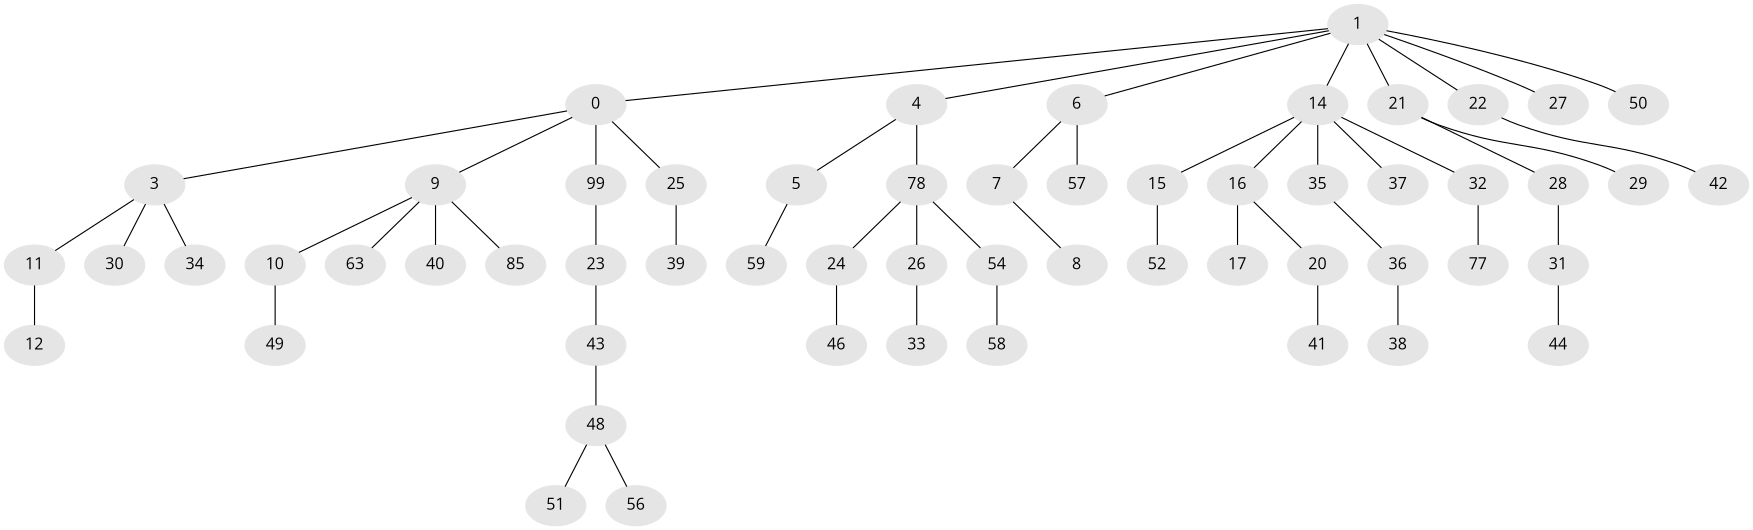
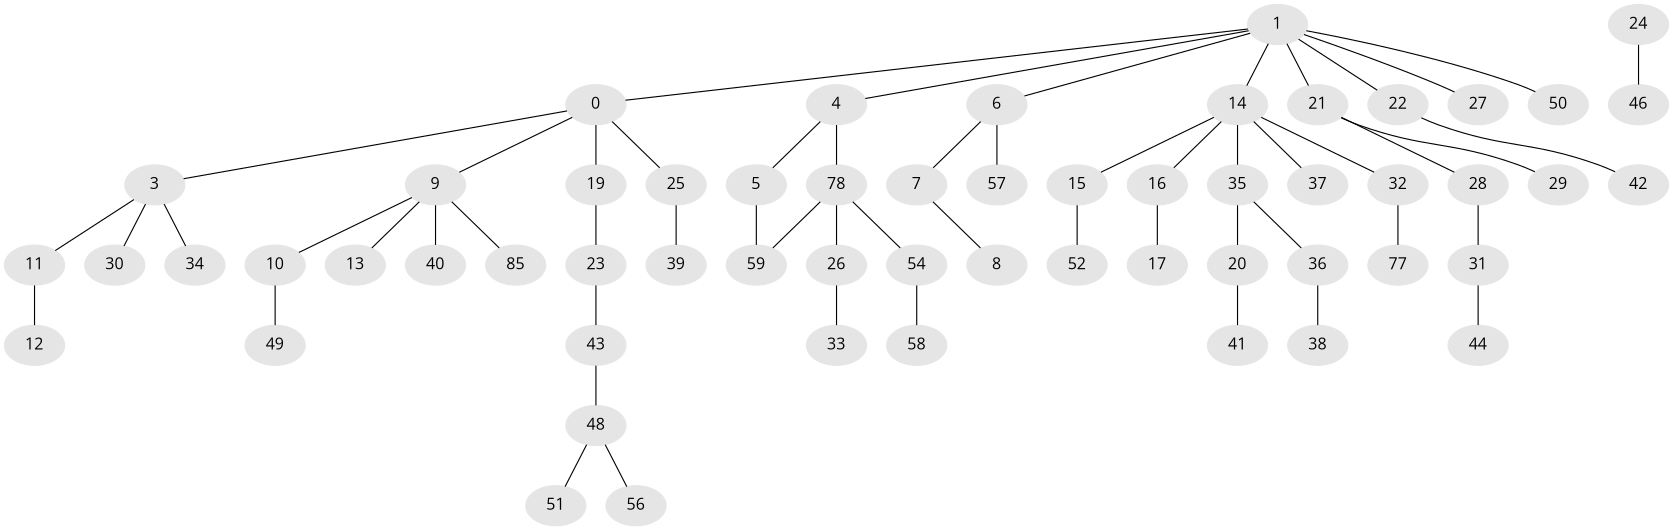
node "99": label "99" -> "19"
edge "78" -- "24": now "78" -- "59"
edge "16" -- "20": now "35" -- "20"
node "63": label "63" -> "13"
